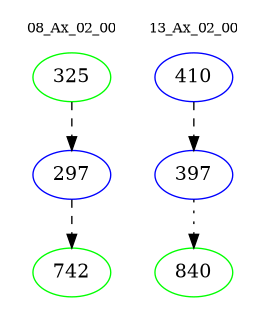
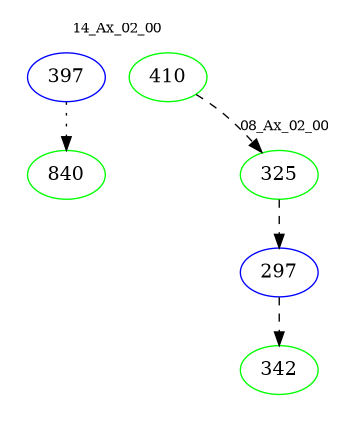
cluster "13_Ax_02_00": label "13_Ax_02_00" -> "14_Ax_02_00"
node "410": color blue -> green
edge "410" -> "397": now "410" -> "325"
node "742": label "742" -> "342"
